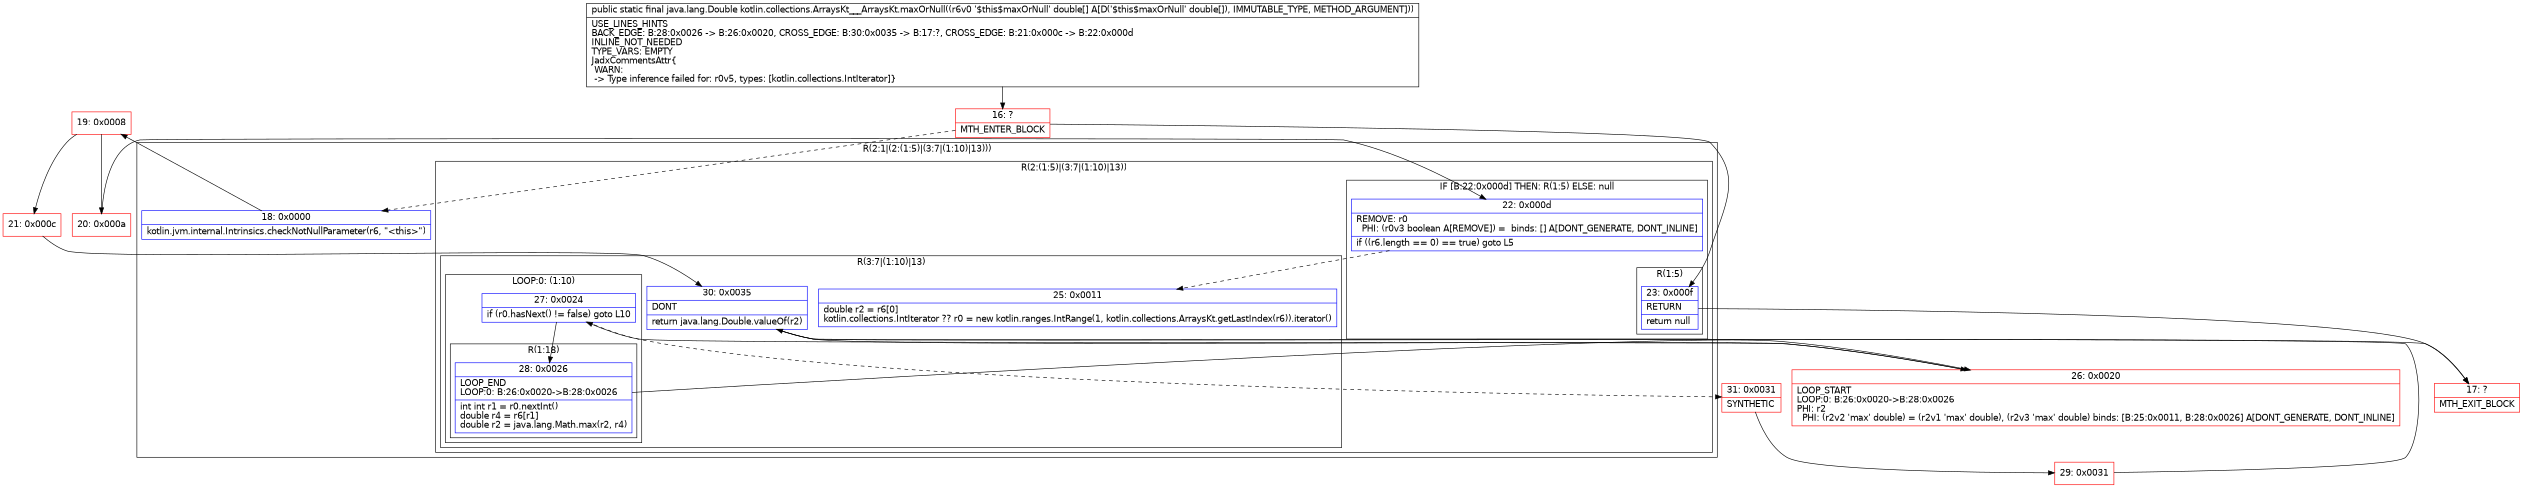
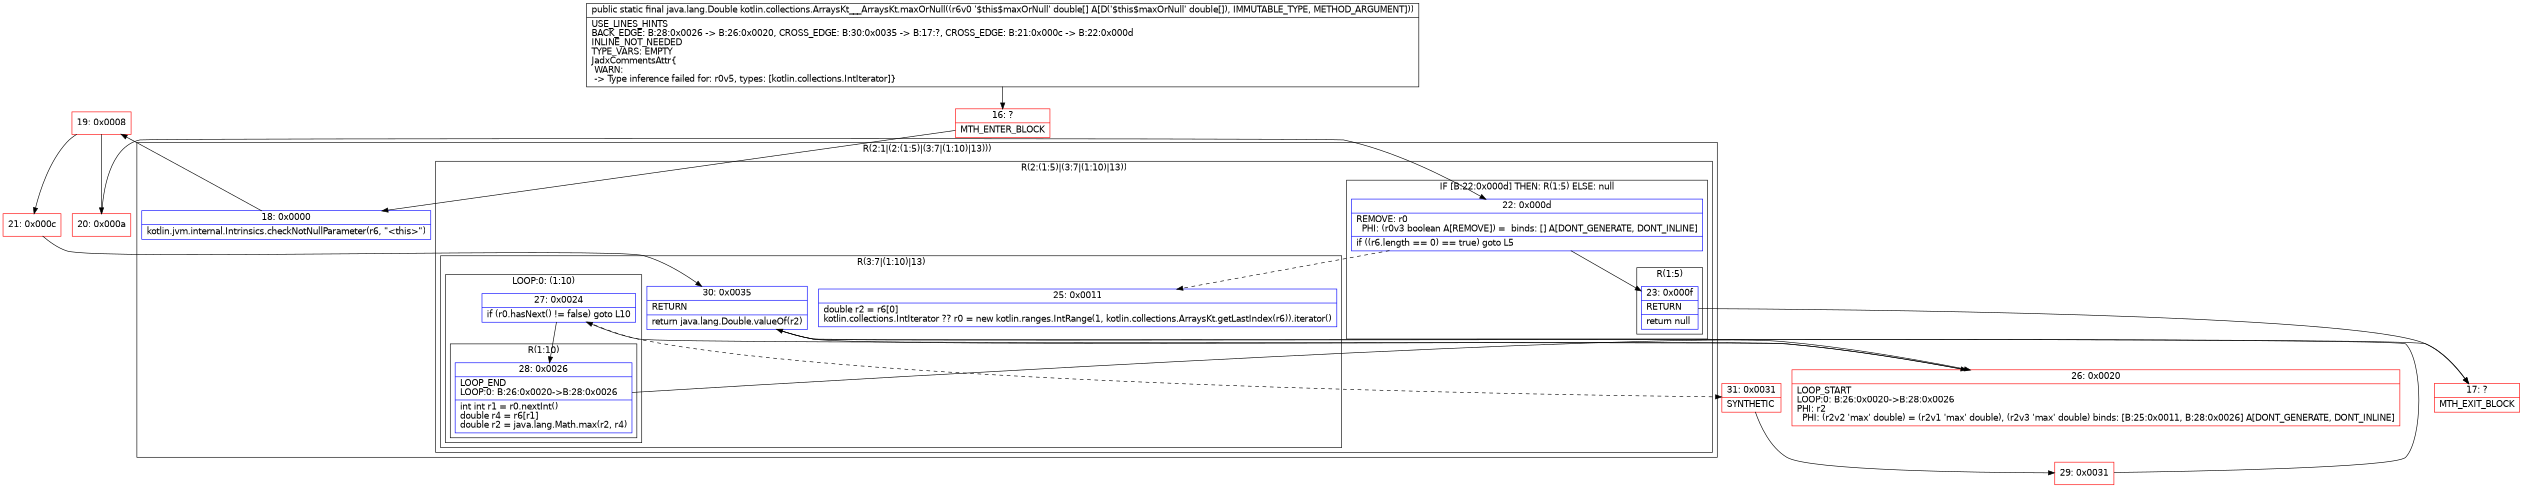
edge "16: ?" -> "23: 0x000f": now "22: 0x000d" -> "23: 0x000f"
edge "16: ?" -> "18: 0x0000": style dashed -> solid
node "30: 0x0035": text "DONT" -> "RETURN"
cluster "R(1:18)": label "R(1:18)" -> "R(1:10)"
